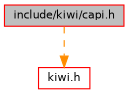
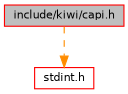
node "kiwi.h": label "kiwi.h" -> "stdint.h"
